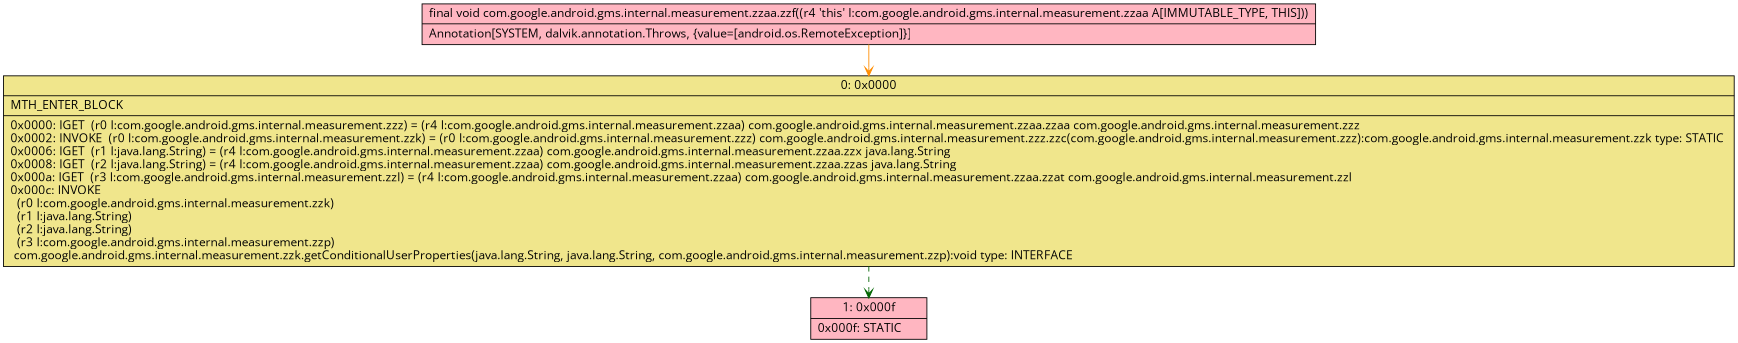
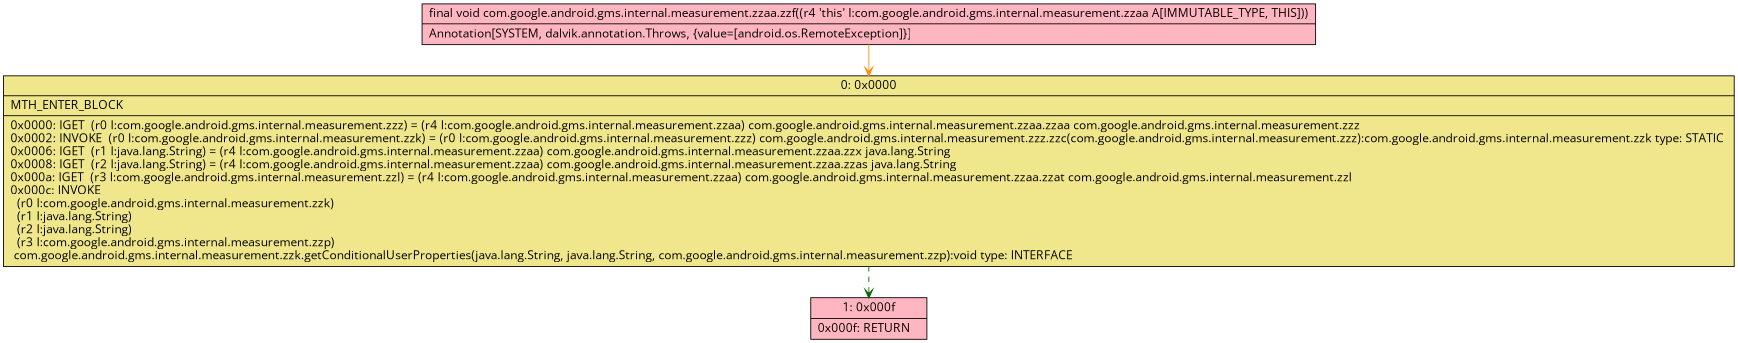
node "1: 0x000f": text "0x000f: STATIC" -> "0x000f: RETURN"
